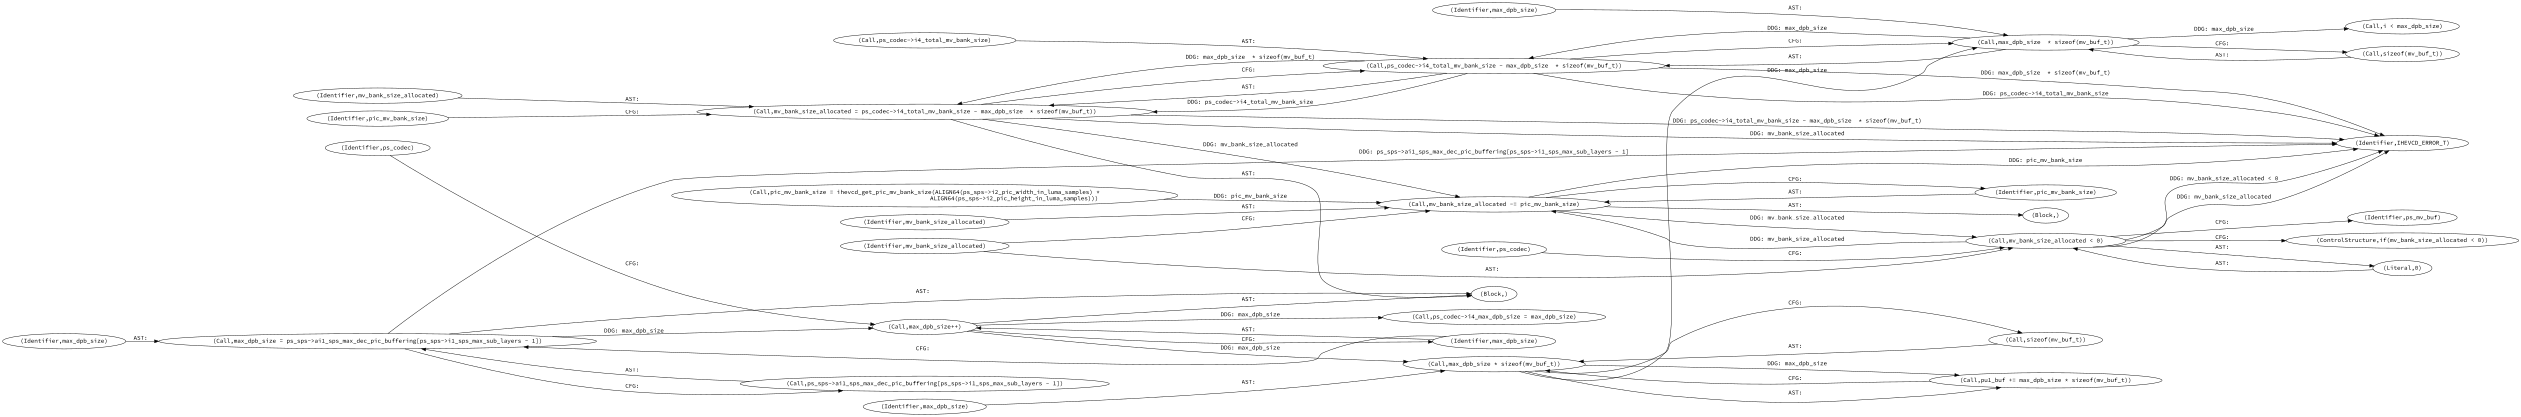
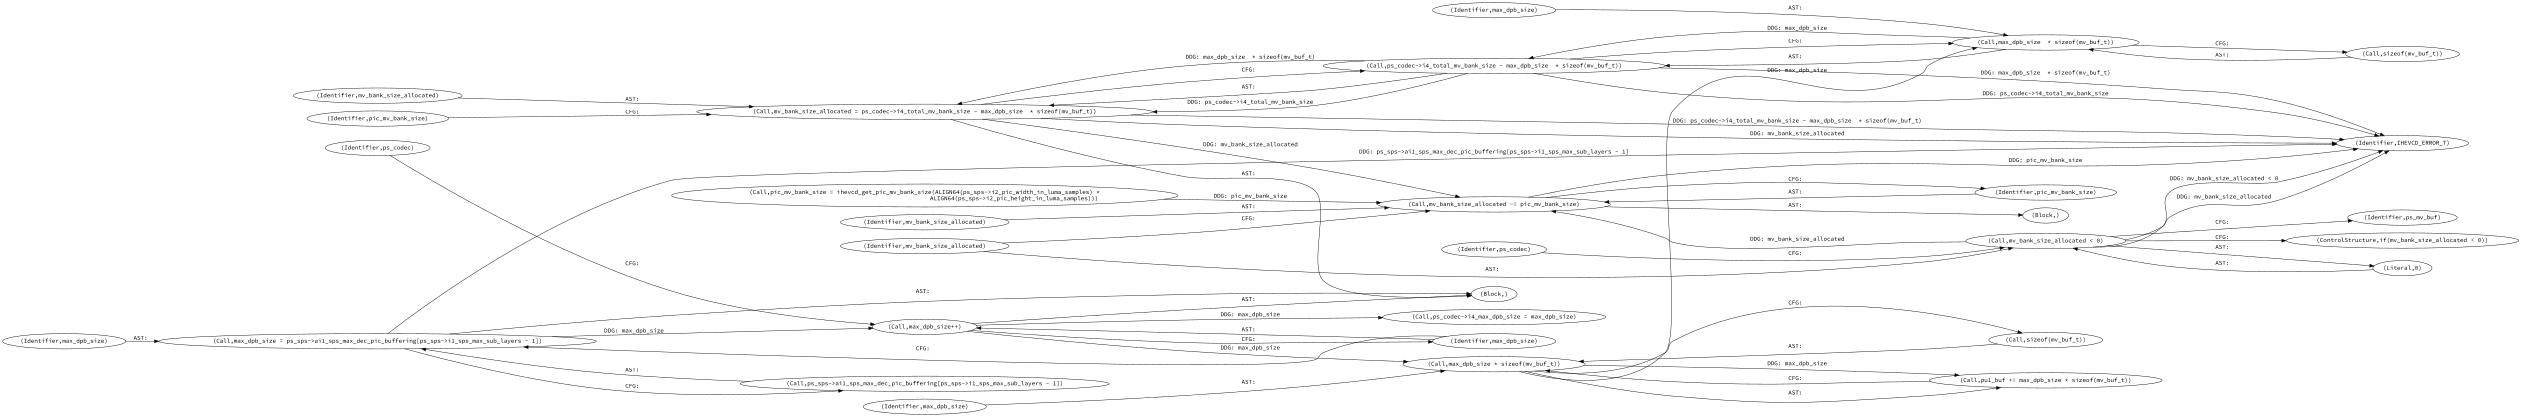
node "(Call,i < max_dpb_size)": removed
node "(Call,ps_codec->i4_total_mv_bank_size)": removed
edge "(Call,mv_bank_size_allocated -= pic_mv_bank_size)" -> "(Call,mv_bank_size_allocated < 0)": removed, label "DDG: mv_bank_size_allocated"
